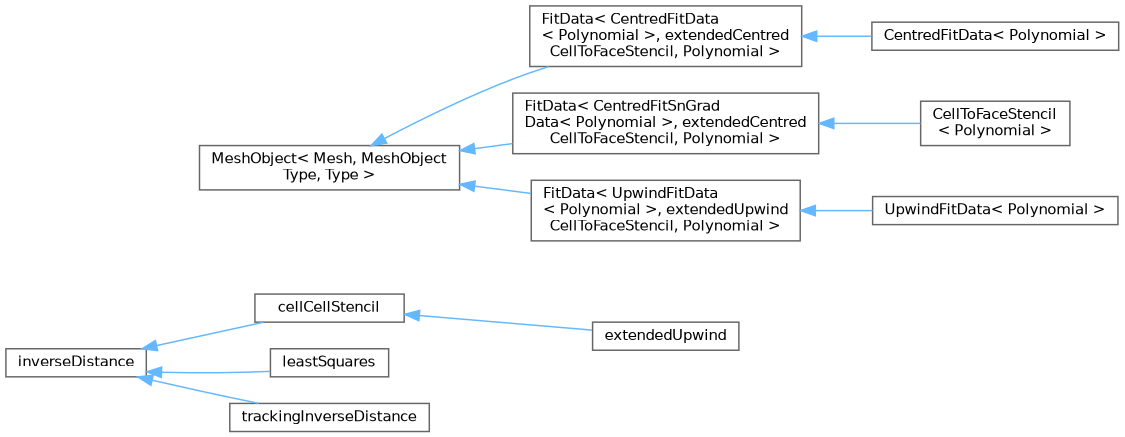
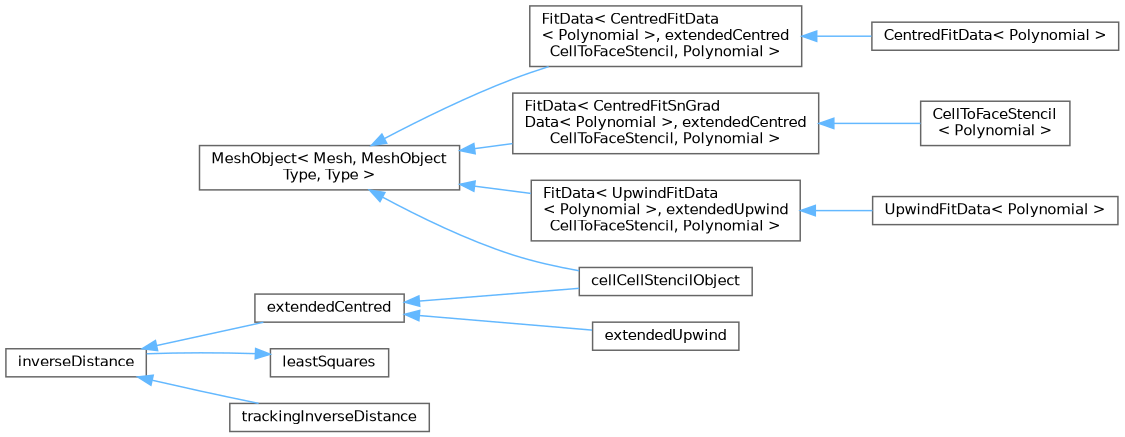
node "cellCellStencilObject": added
node "cellCellStencil": label "cellCellStencil" -> "extendedCentred"
edge "leastSquares" -> "inverseDistance": reversed
